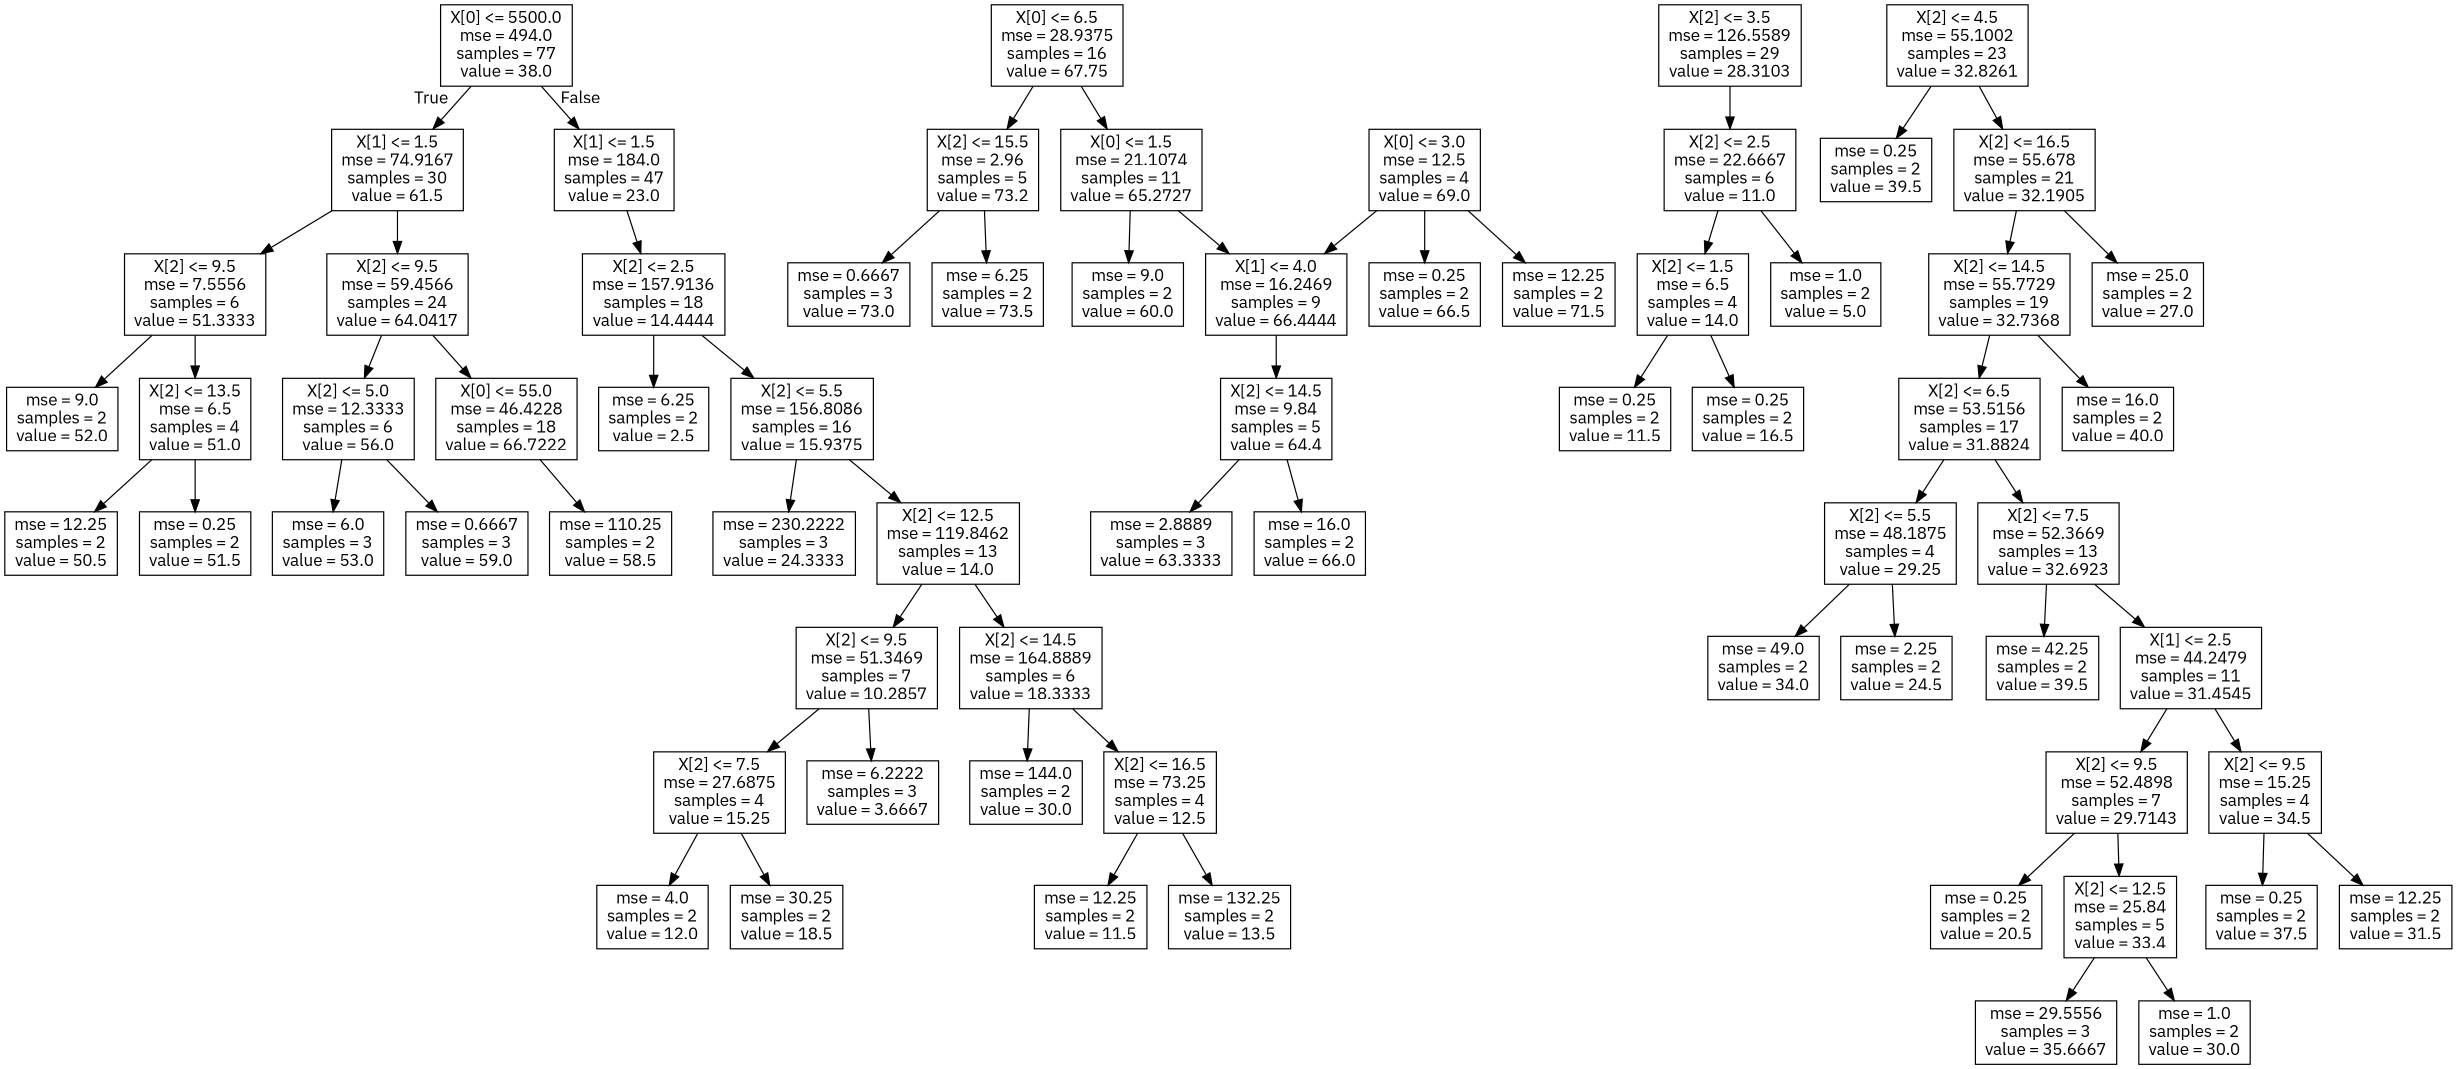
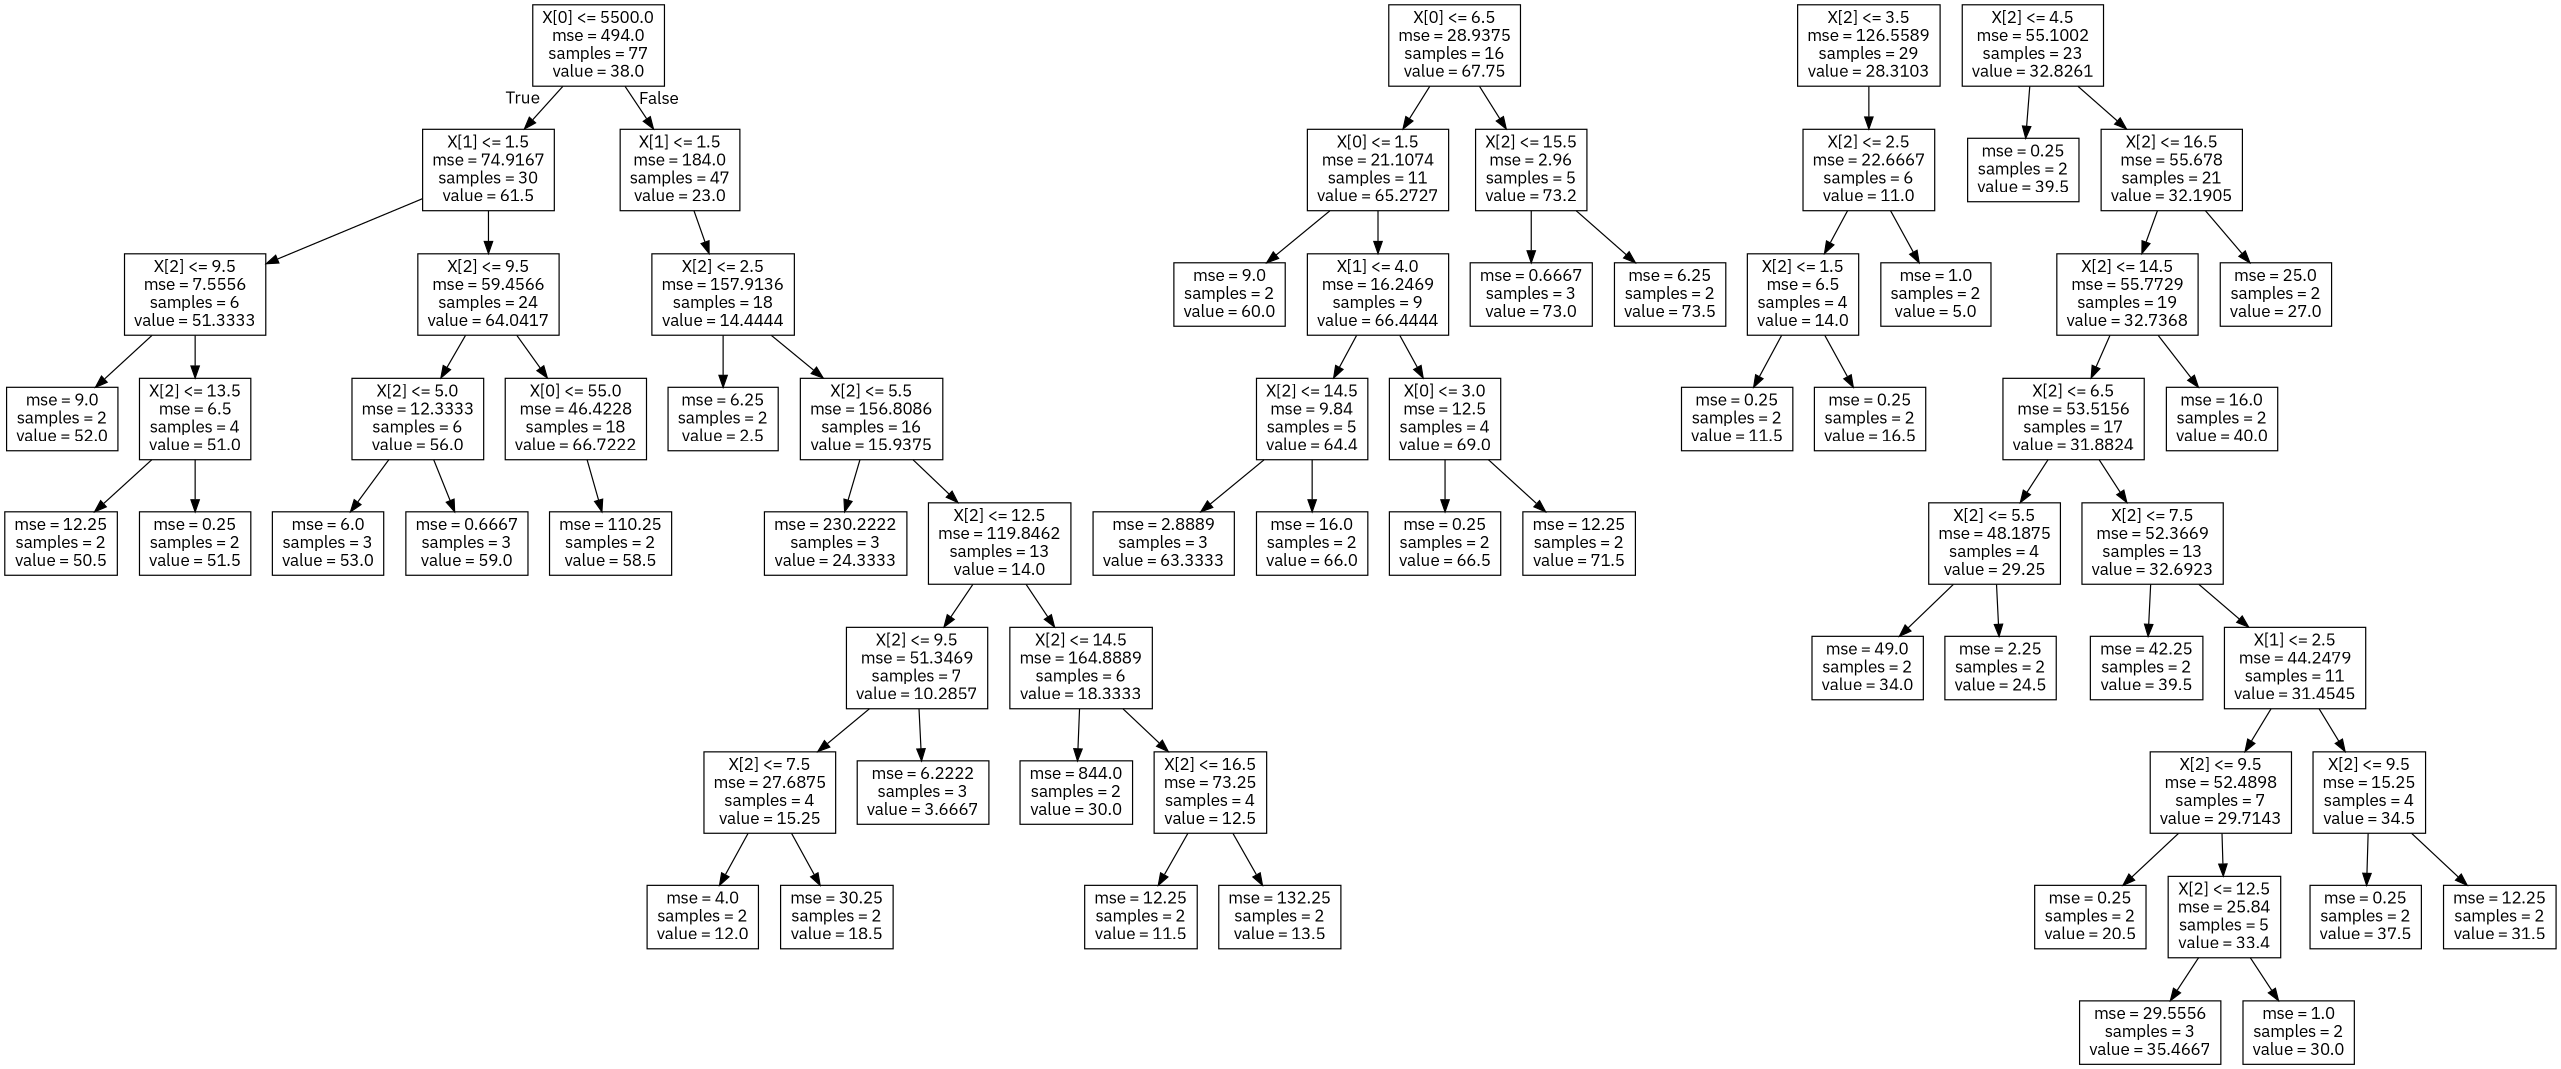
edge "X[0] <= 3.0 mse = 12.5 samples = 4 value = 69.0" -> "X[1] <= 4.0 mse = 16.2469 samples = 9 value = 66.4444": reversed
node "mse = 144.0 samples = 2 value = 30.0": label "mse = 144.0 samples = 2 value = 30.0" -> "mse = 844.0 samples = 2 value = 30.0"
node "mse = 29.5556 samples = 3 value = 35.6667": label "mse = 29.5556 samples = 3 value = 35.6667" -> "mse = 29.5556 samples = 3 value = 35.4667"
